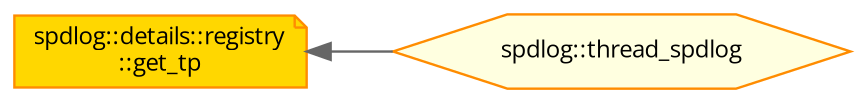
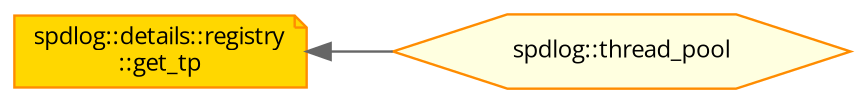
node "spdlog::thread_spdlog": label "spdlog::thread_spdlog" -> "spdlog::thread_pool"
